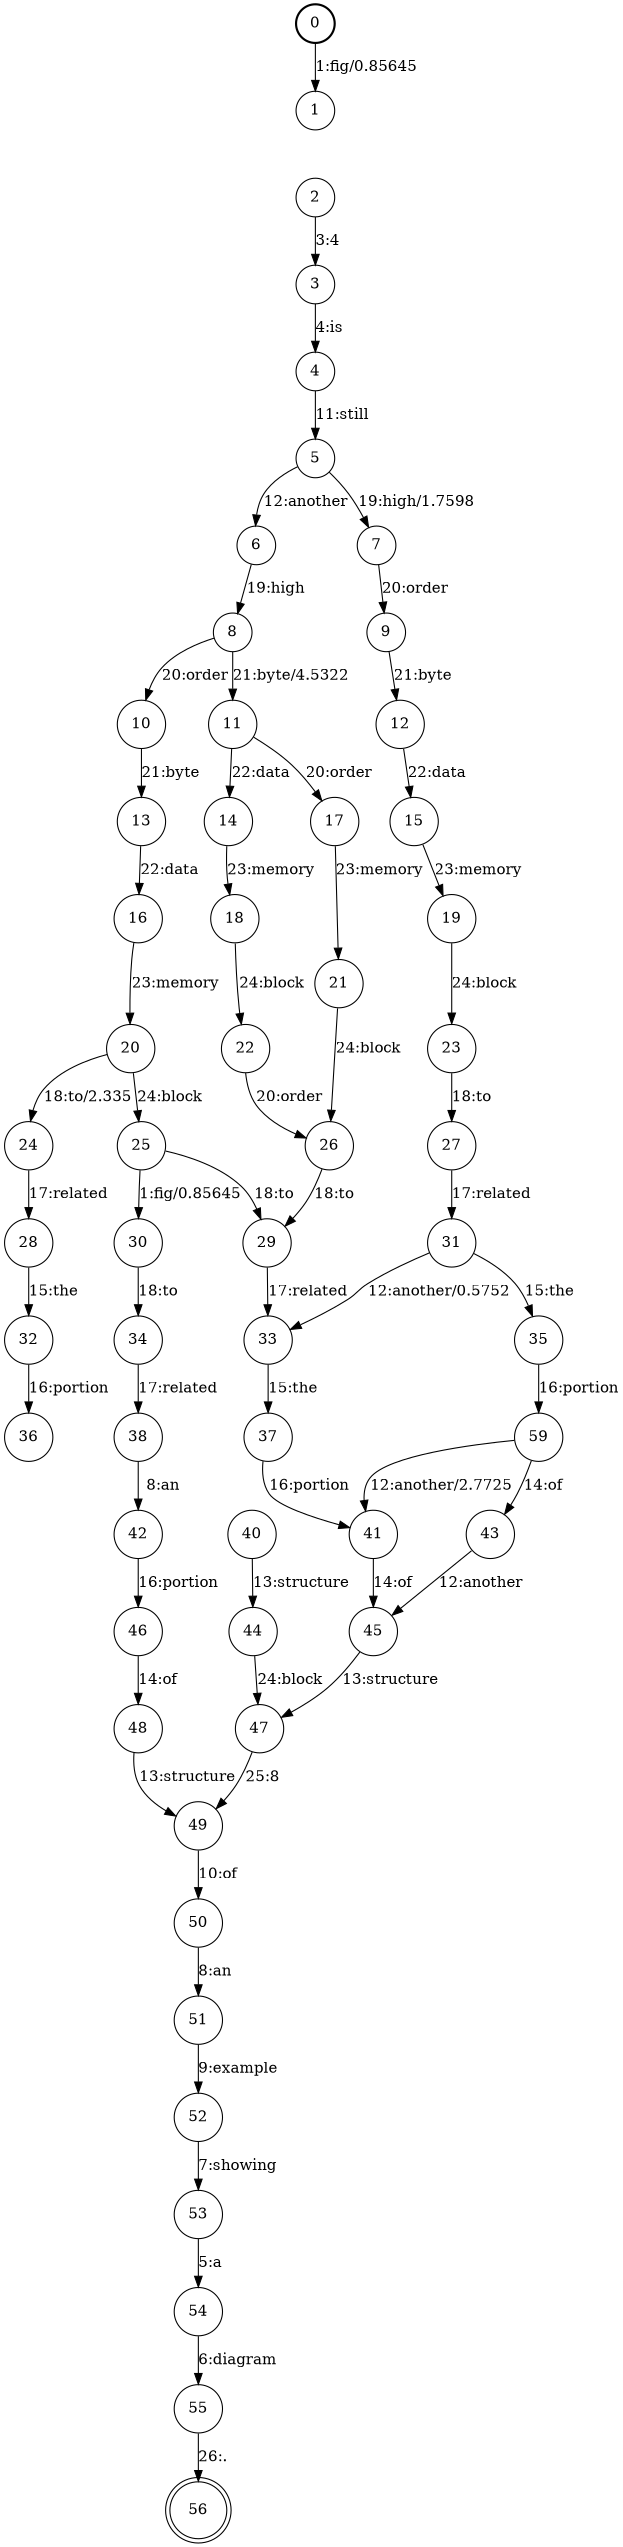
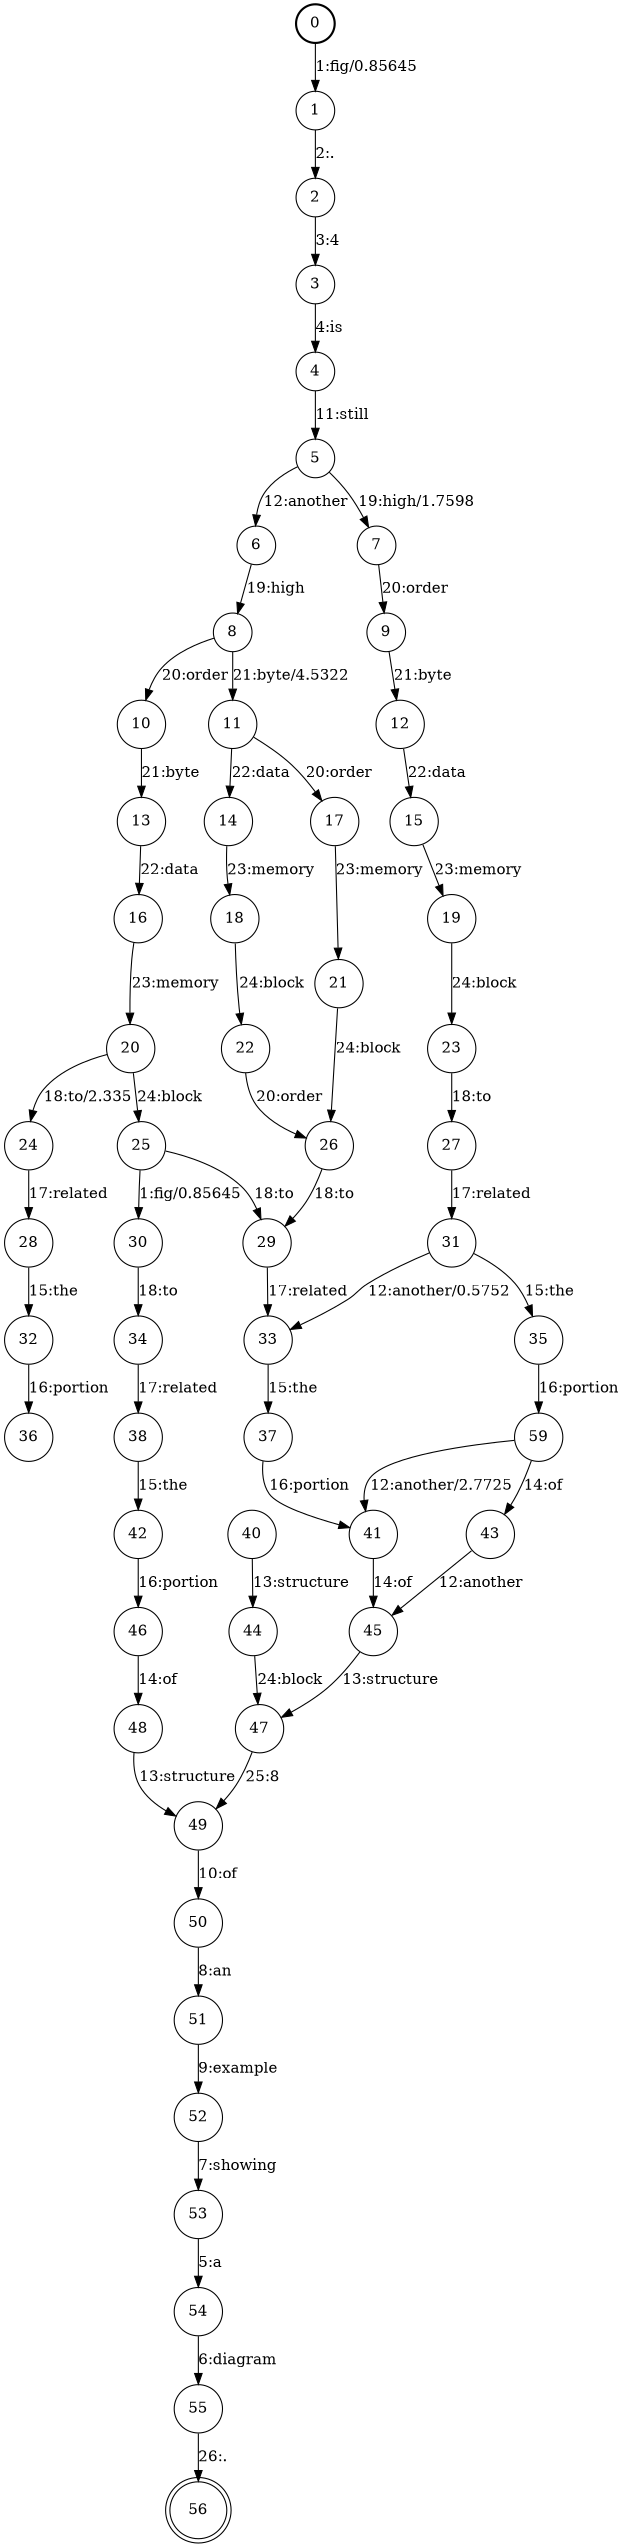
edge "1" -> "2": added, label "2:."
edge "38" -> "42": label "8:an" -> "15:the"
